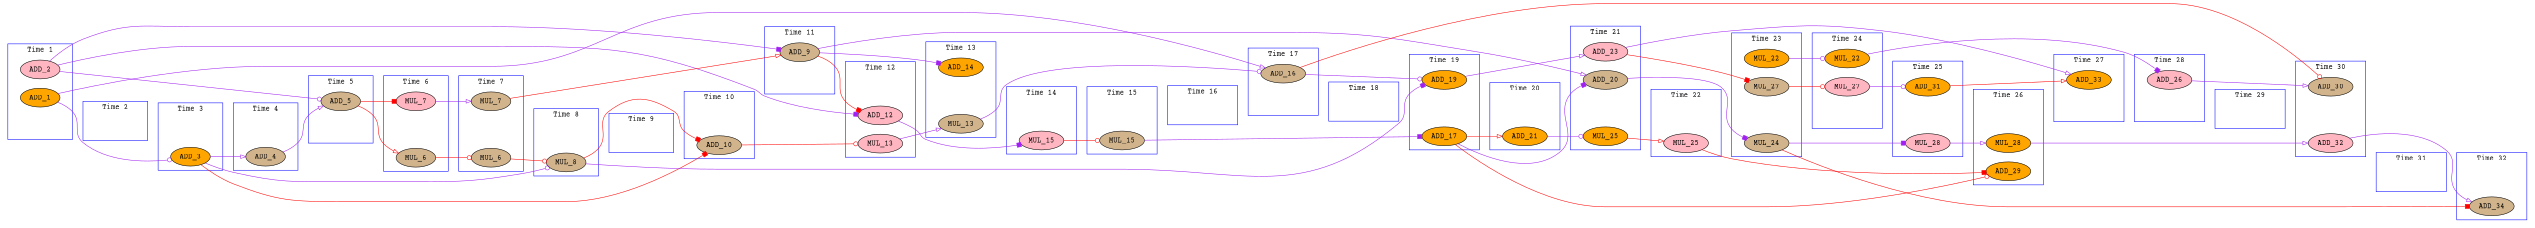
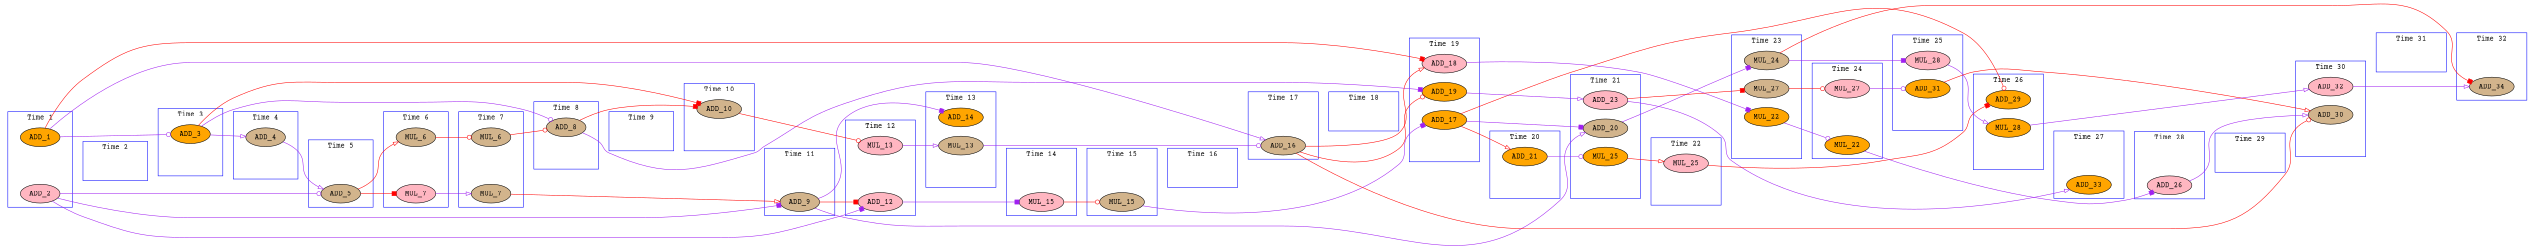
node "ADD_18": added
edge "ADD_16" -> "ADD_19": color purple -> red
edge "ADD_31" -> "ADD_33": now "ADD_31" -> "ADD_30"
node "MUL_8": label "MUL_8" -> "ADD_8"
